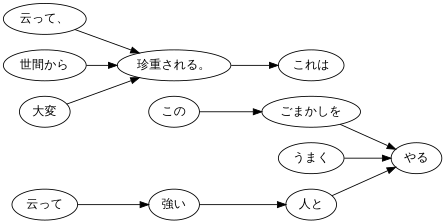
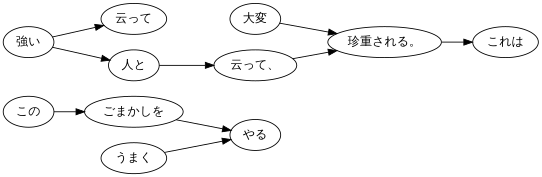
node "世間から": removed
edge "人と" -> "やる": now "人と" -> "云って、"
edge "云って" -> "強い": reversed
